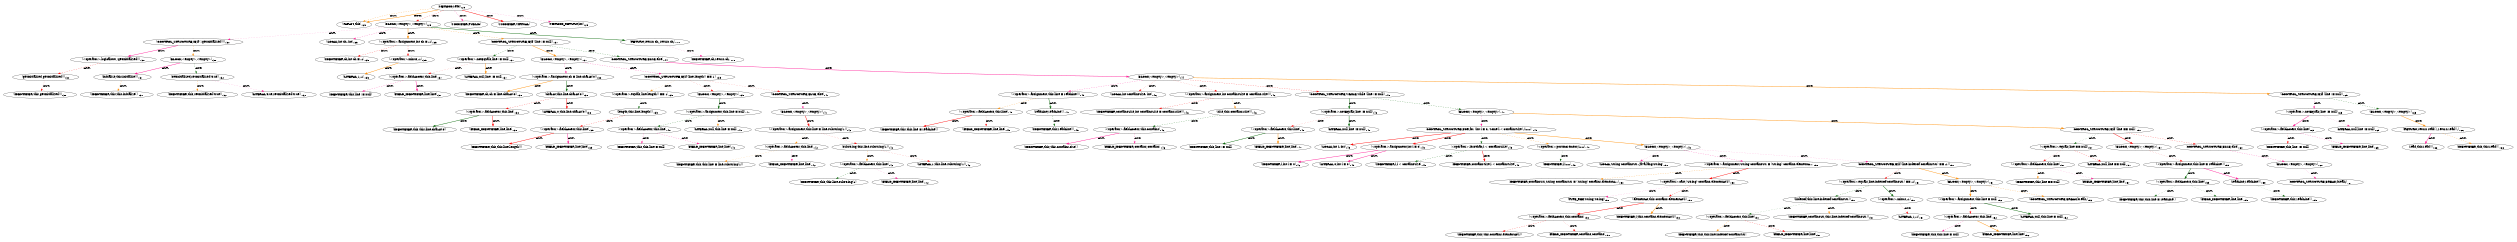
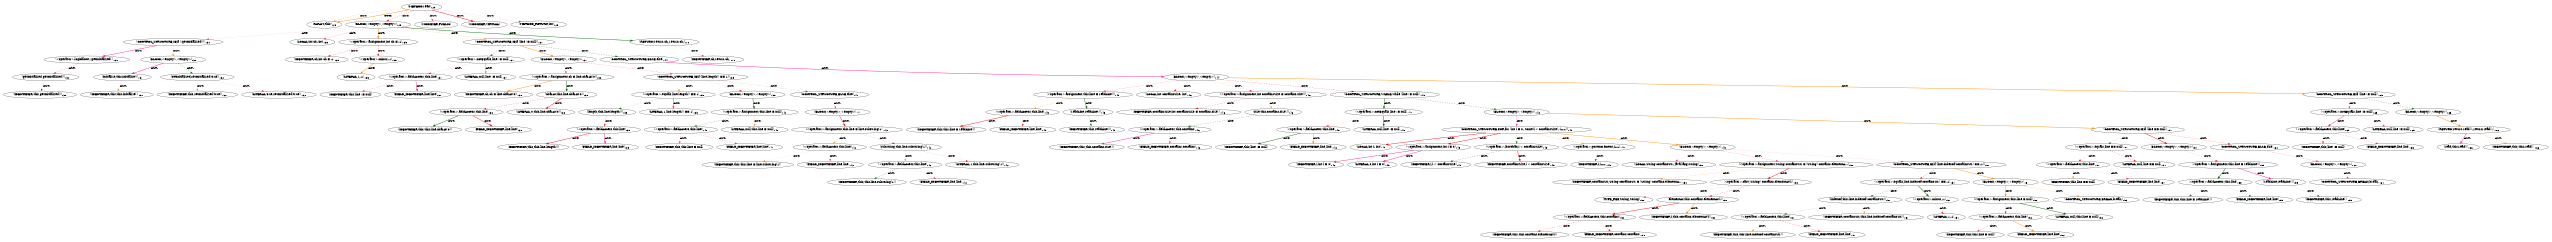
node "(LITERAL,1,line.length() == 1)": added
